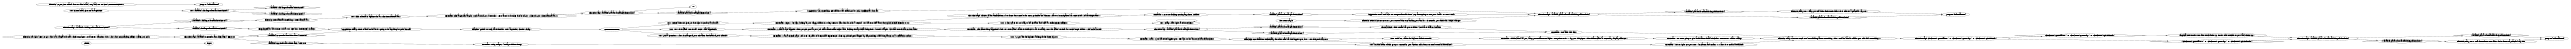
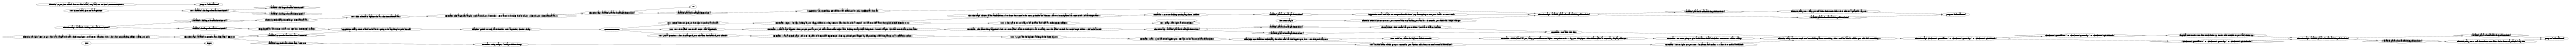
node "Rhetoric: International-something?! International law!": label "Rhetoric: International-something?! International law!" -> "Rhetoric: Technically-something?! International law!"
node "START": label "START" -> "SAY"
